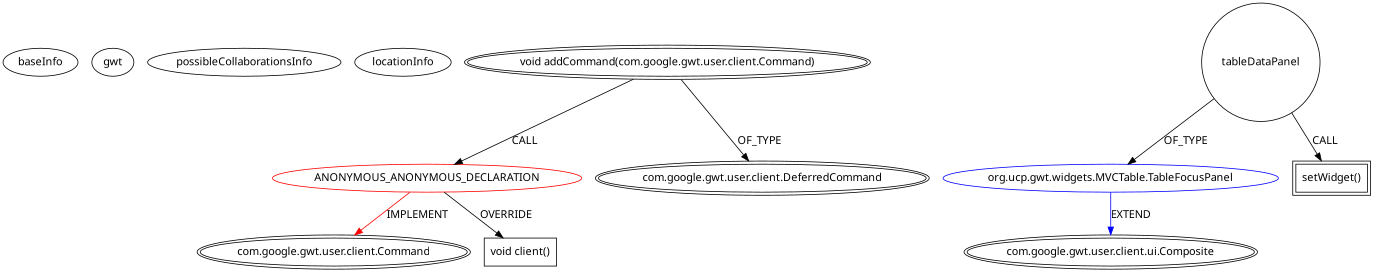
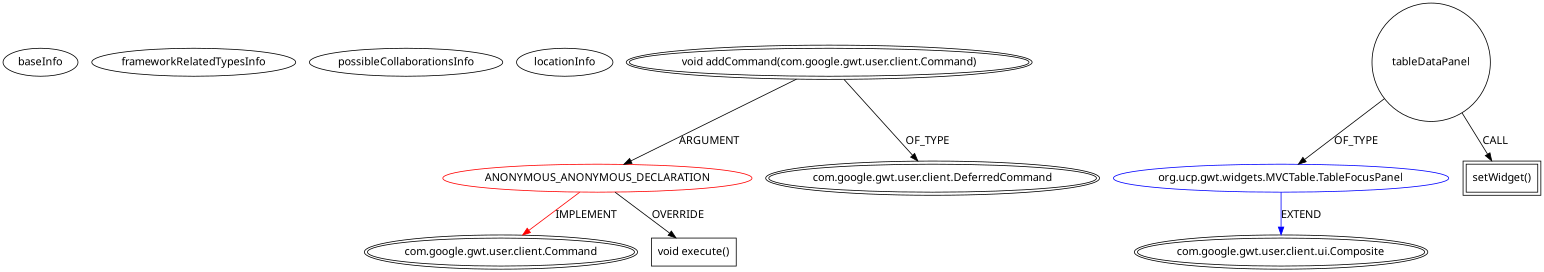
node "gwt": label "gwt" -> "frameworkRelatedTypesInfo"
edge "void addCommand(com.google.gwt.user.client.Command)" -> "ANONYMOUS_ANONYMOUS_DECLARATION": label "CALL" -> "ARGUMENT"
node "void client()": label "void client()" -> "void execute()"
